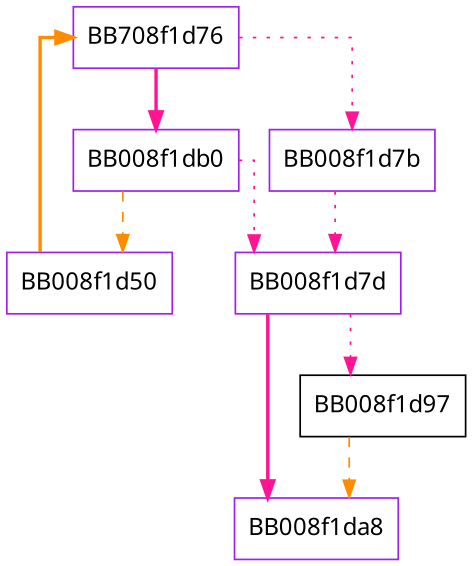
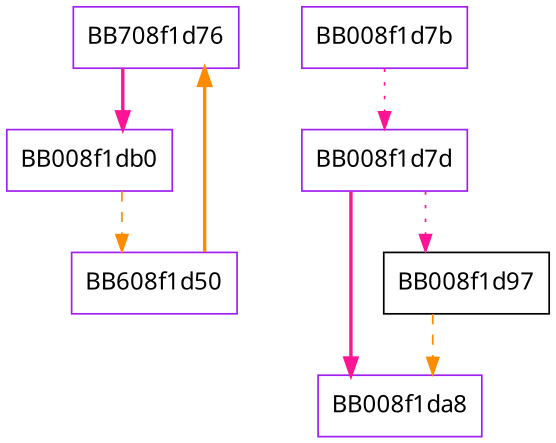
edge "BB708f1d76" -> "BB008f1d7b": removed
edge "BB008f1db0" -> "BB008f1d7d": removed
node "BB008f1d50": label "BB008f1d50" -> "BB608f1d50"
